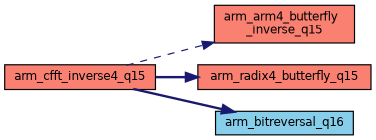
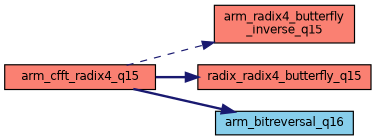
node "arm_arm4_butterfly _inverse_q15": label "arm_arm4_butterfly _inverse_q15" -> "arm_radix4_butterfly _inverse_q15"
node "arm_cfft_inverse4_q15": label "arm_cfft_inverse4_q15" -> "arm_cfft_radix4_q15"
node "arm_radix4_butterfly_q15": label "arm_radix4_butterfly_q15" -> "radix_radix4_butterfly_q15"
